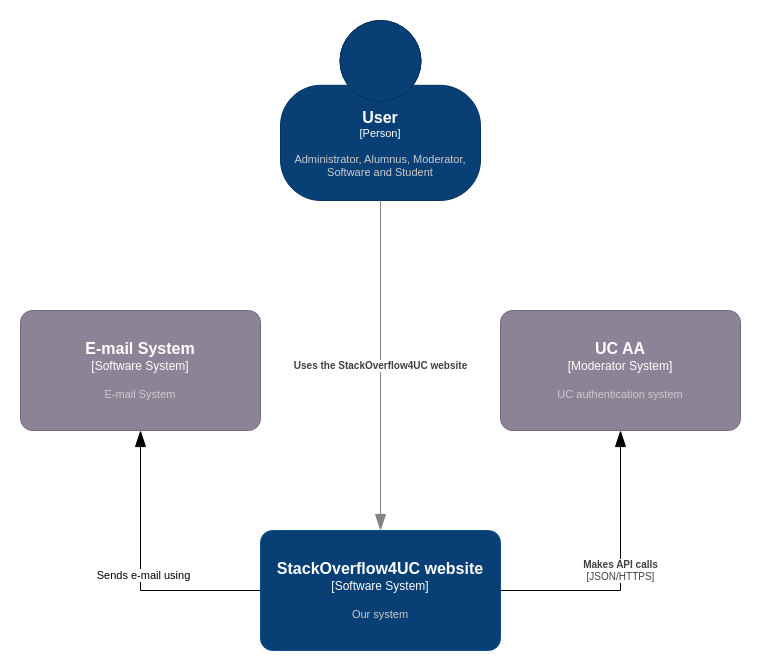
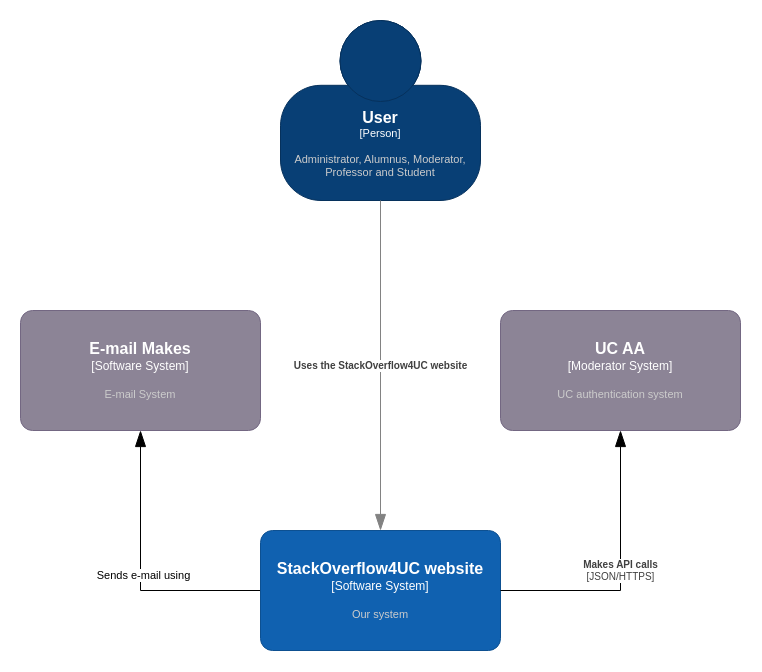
node "User [Person] Administrator, Alumnus, Moderator, Software and Student": label "User [Person] Administrator, Alumnus, Moderator, Software and Student" -> "User [Person] Administrator, Alumnus, Moderator, Professor and Student"
node "E-mail System [Software System] E-mail System": label "E-mail System [Software System] E-mail System" -> "E-mail Makes [Software System] E-mail System"
node "StackOverflow4UC website [Software System] Our system": fillcolor #083f75 -> #1061b0
